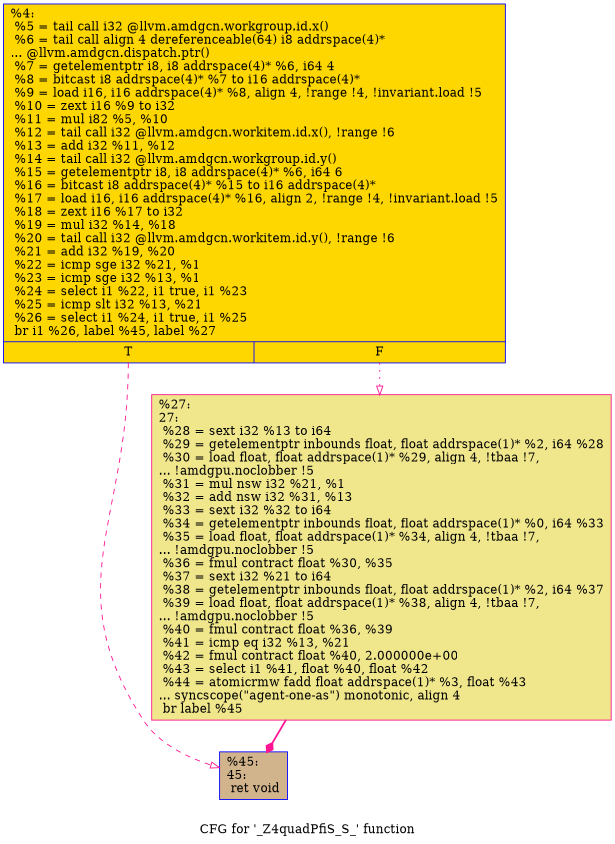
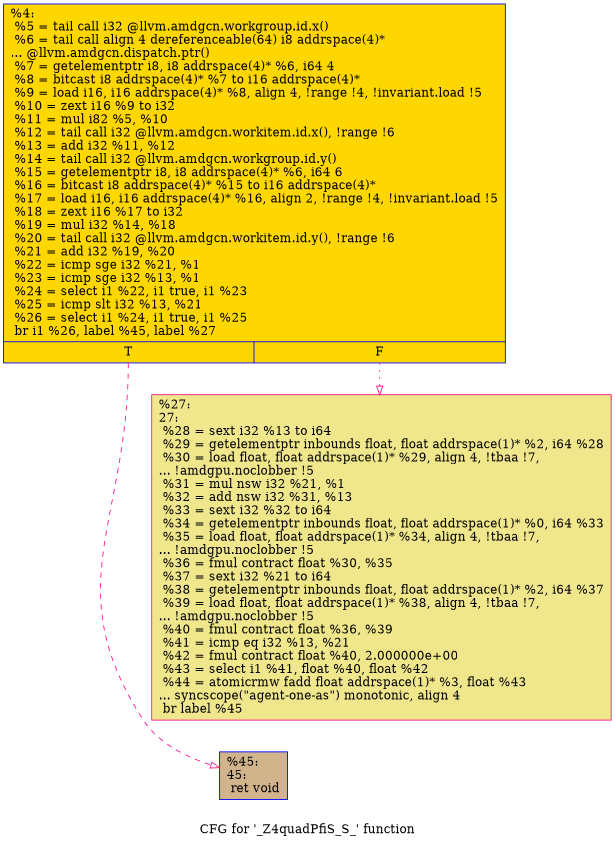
edge "%27:" -> "%45:": removed
